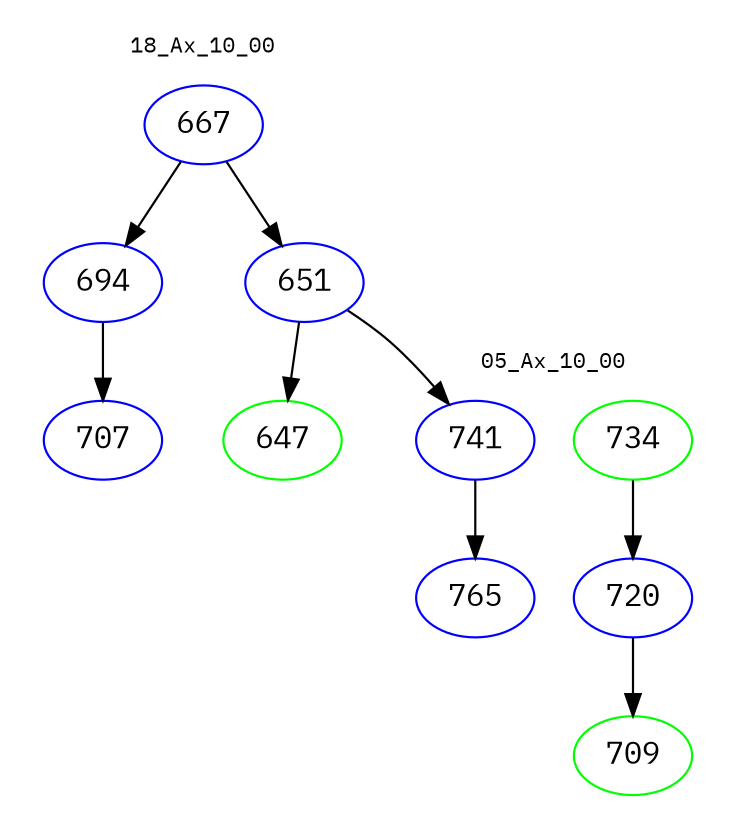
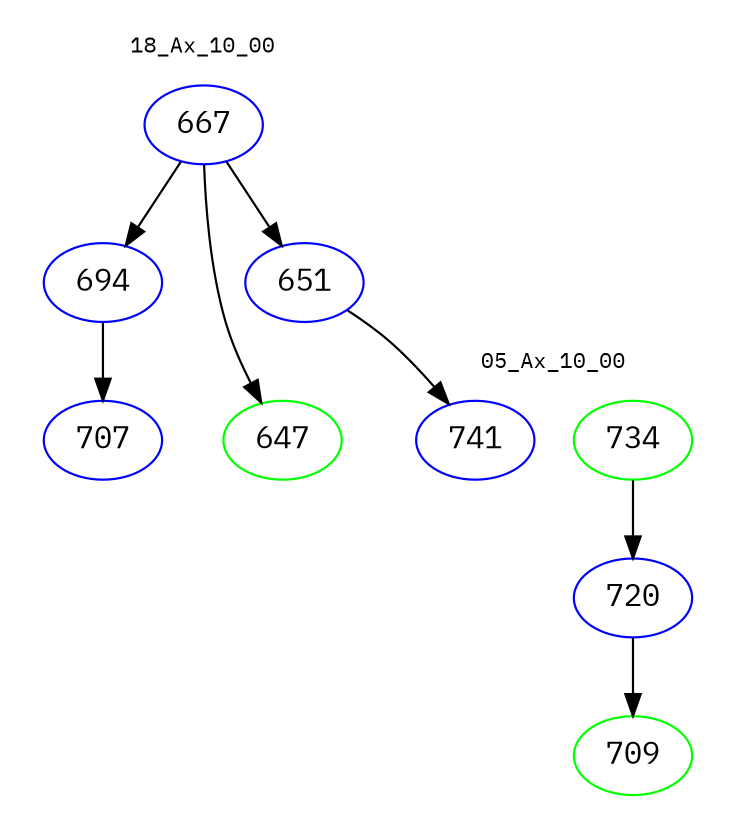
edge "651" -> "647": now "667" -> "647"
node "765": removed
